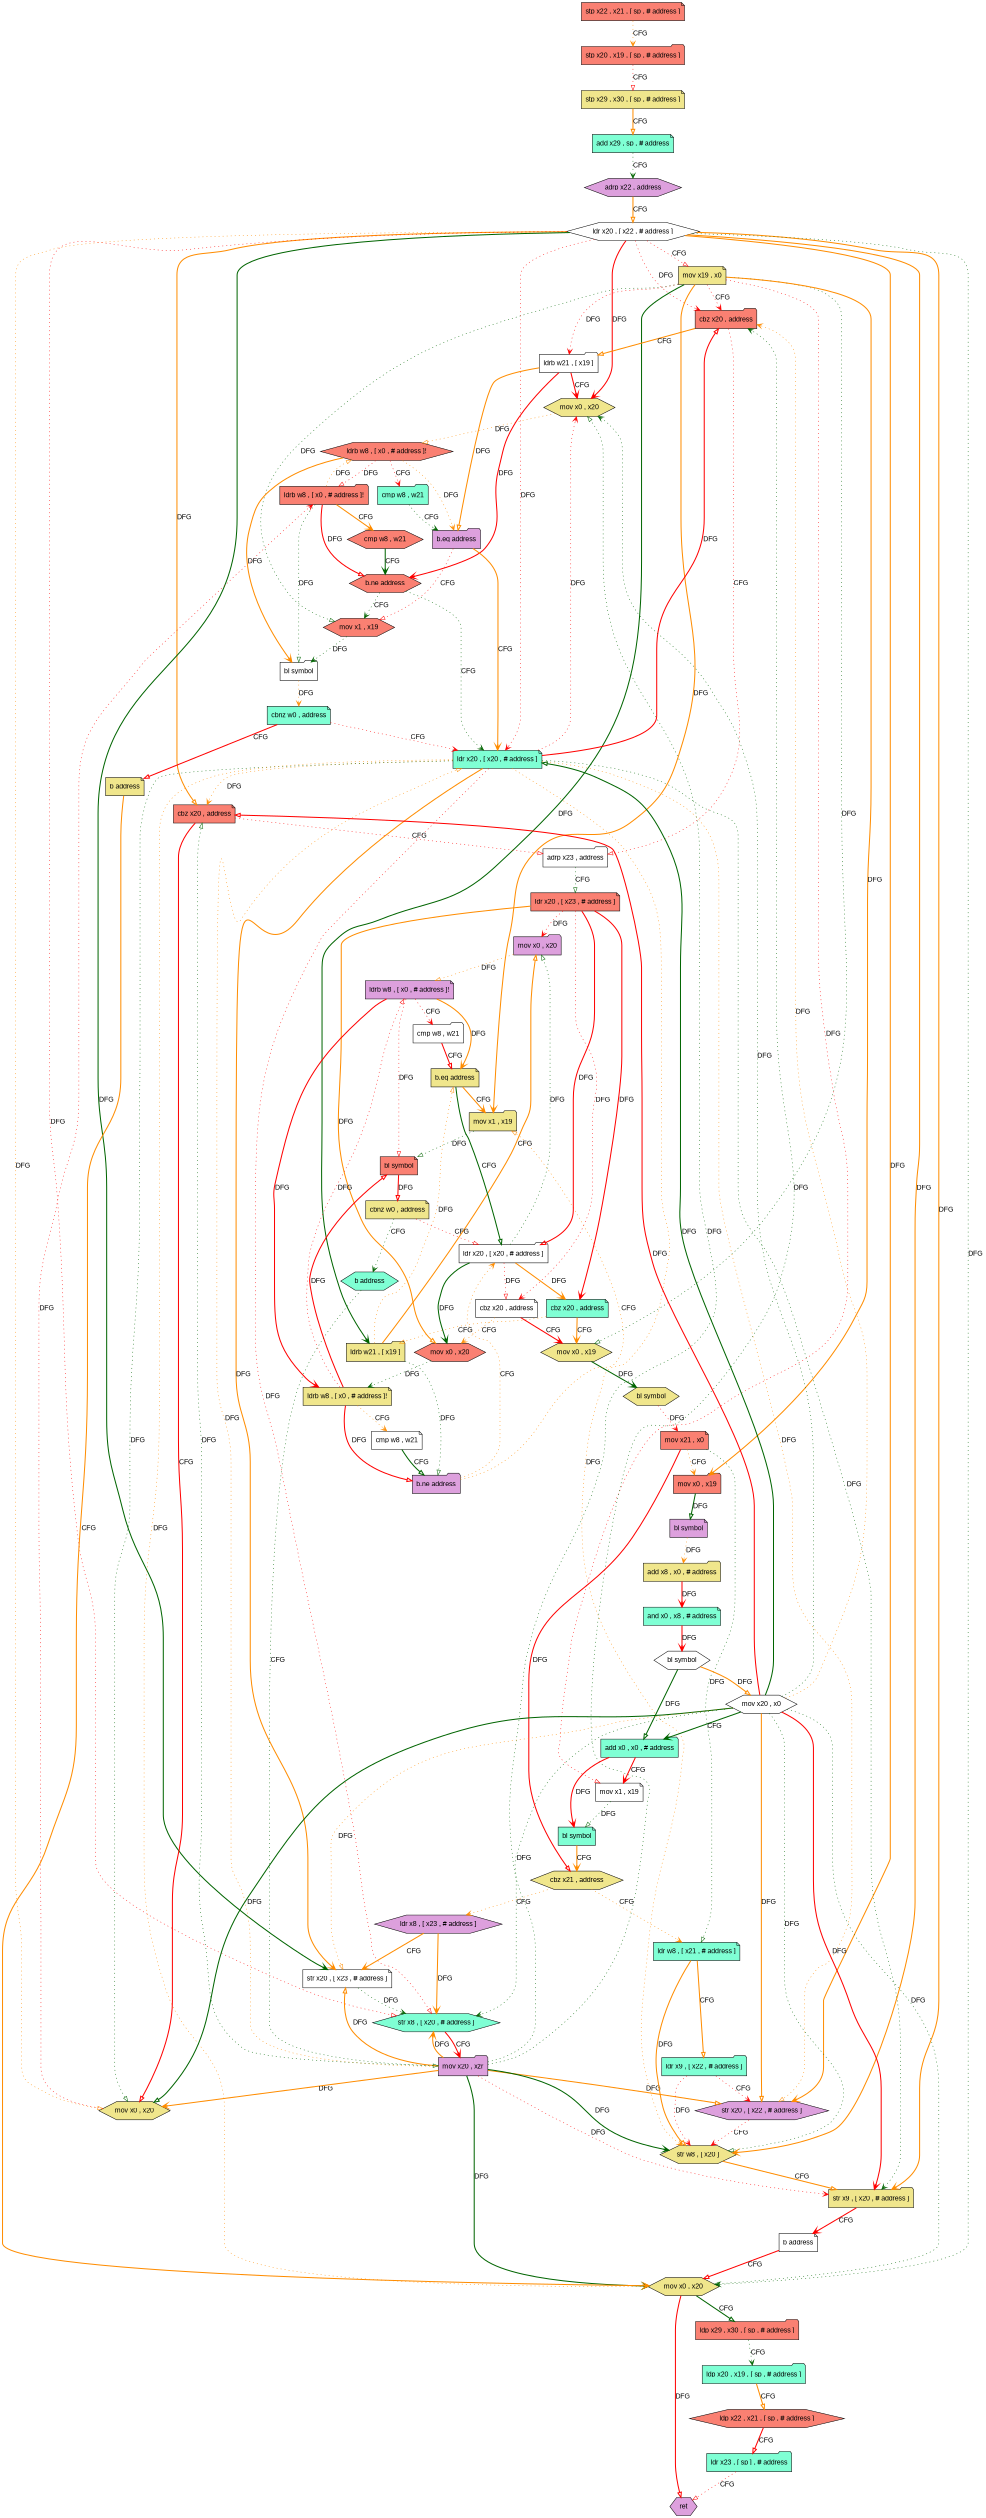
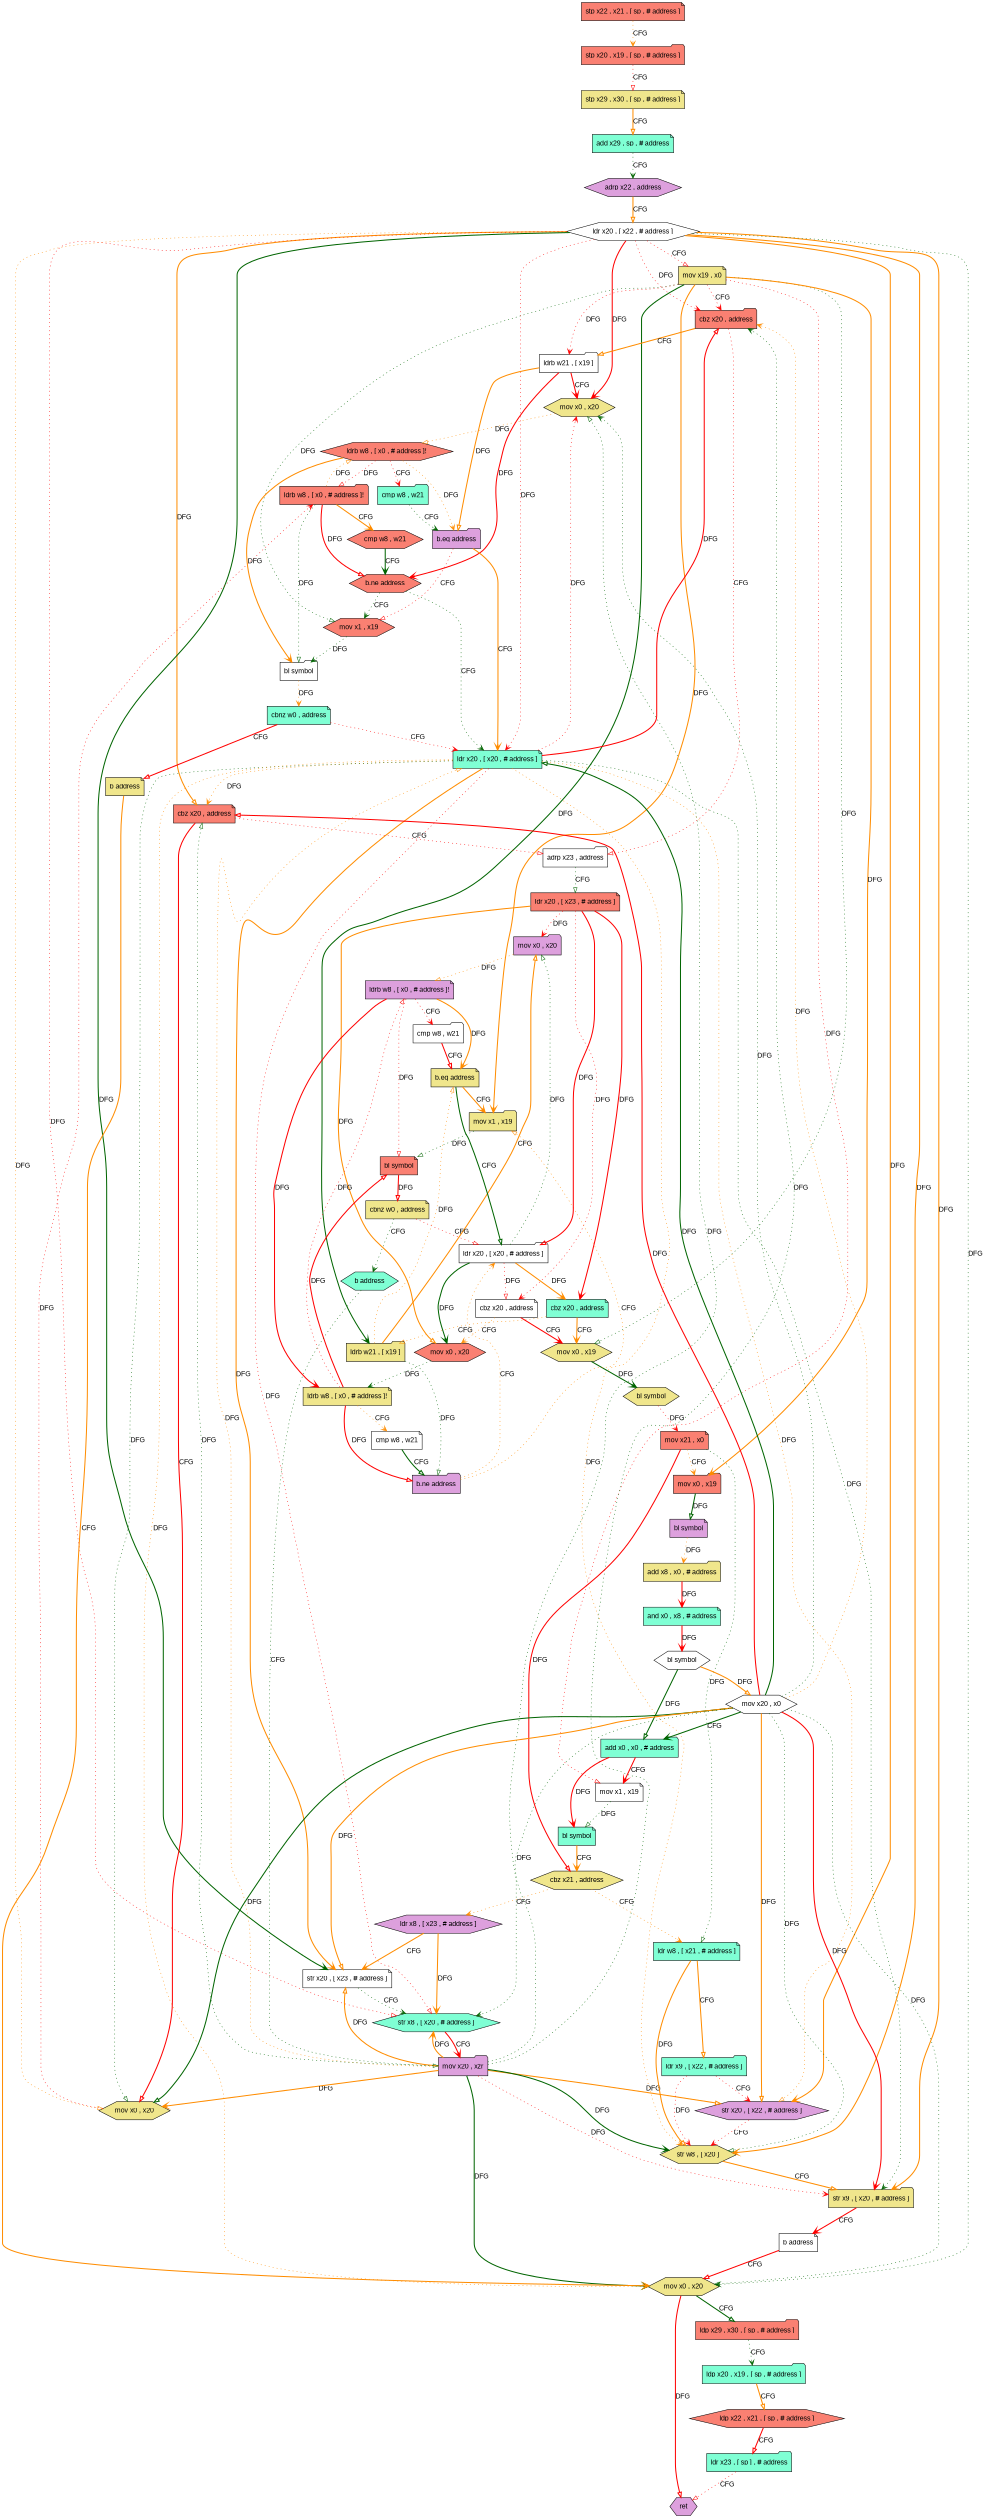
edge "mov x20 , x0" -> "str x20 , [ x23 , # address ]": style dotted -> bold
edge "str x20 , [ x23 , # address ]" -> "str x8 , [ x20 , # address ]": label "DFG" -> "CFG"
